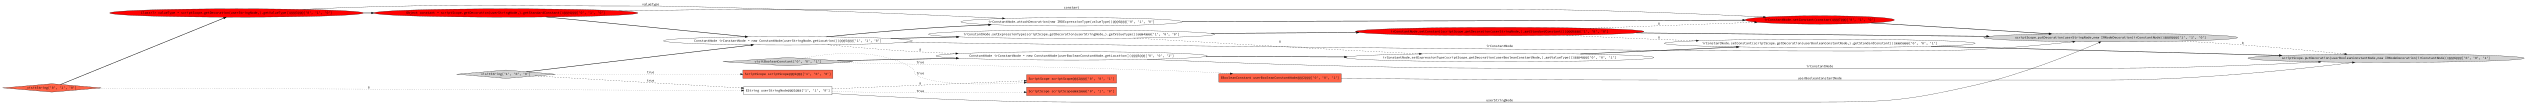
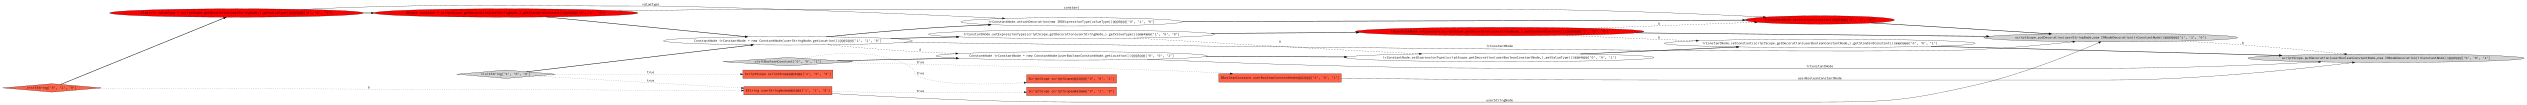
edge "visitString['1', '0', '0']" -> "EString userStringNode@@@2@@@['1', '1', '0']": style dashed -> dotted
edge "EString userStringNode@@@2@@@['1', '1', '0']" -> "ScriptScope scriptScope@@@2@@@['0', '0', '1']": removed, label "0"
node "EString userStringNode@@@2@@@['1', '1', '0']": fillcolor white -> tomato
